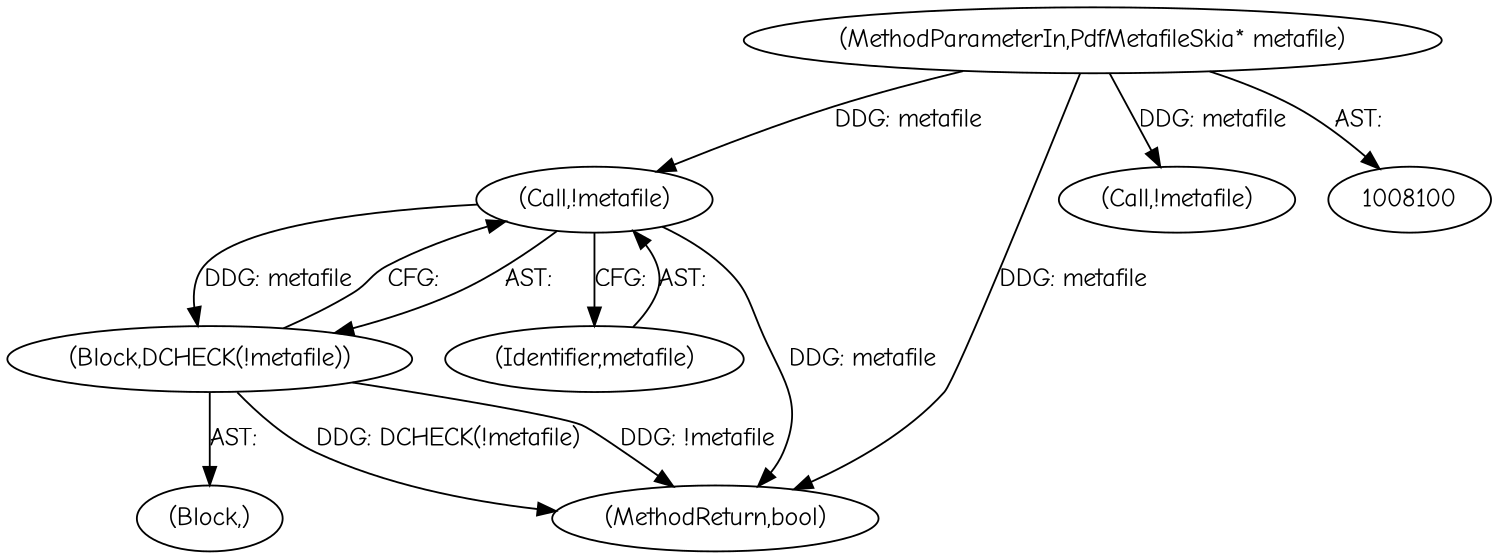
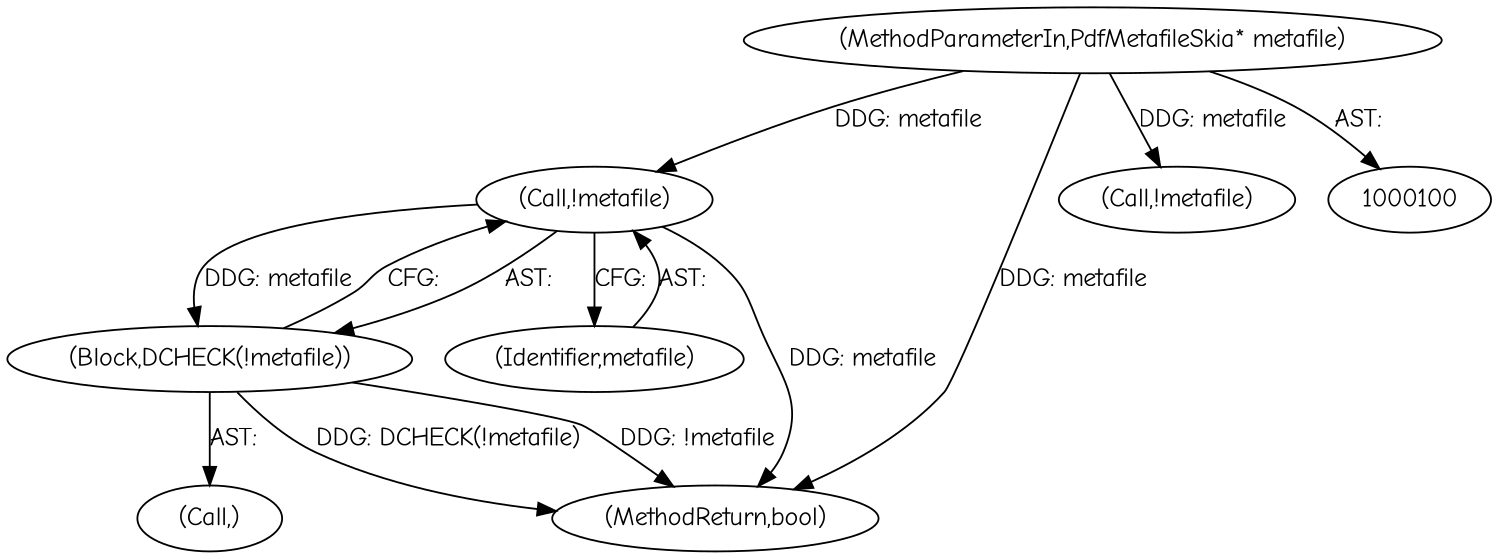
node "1008100": label "1008100" -> "1000100"
node "(Block,)": label "(Block,)" -> "(Call,)"
